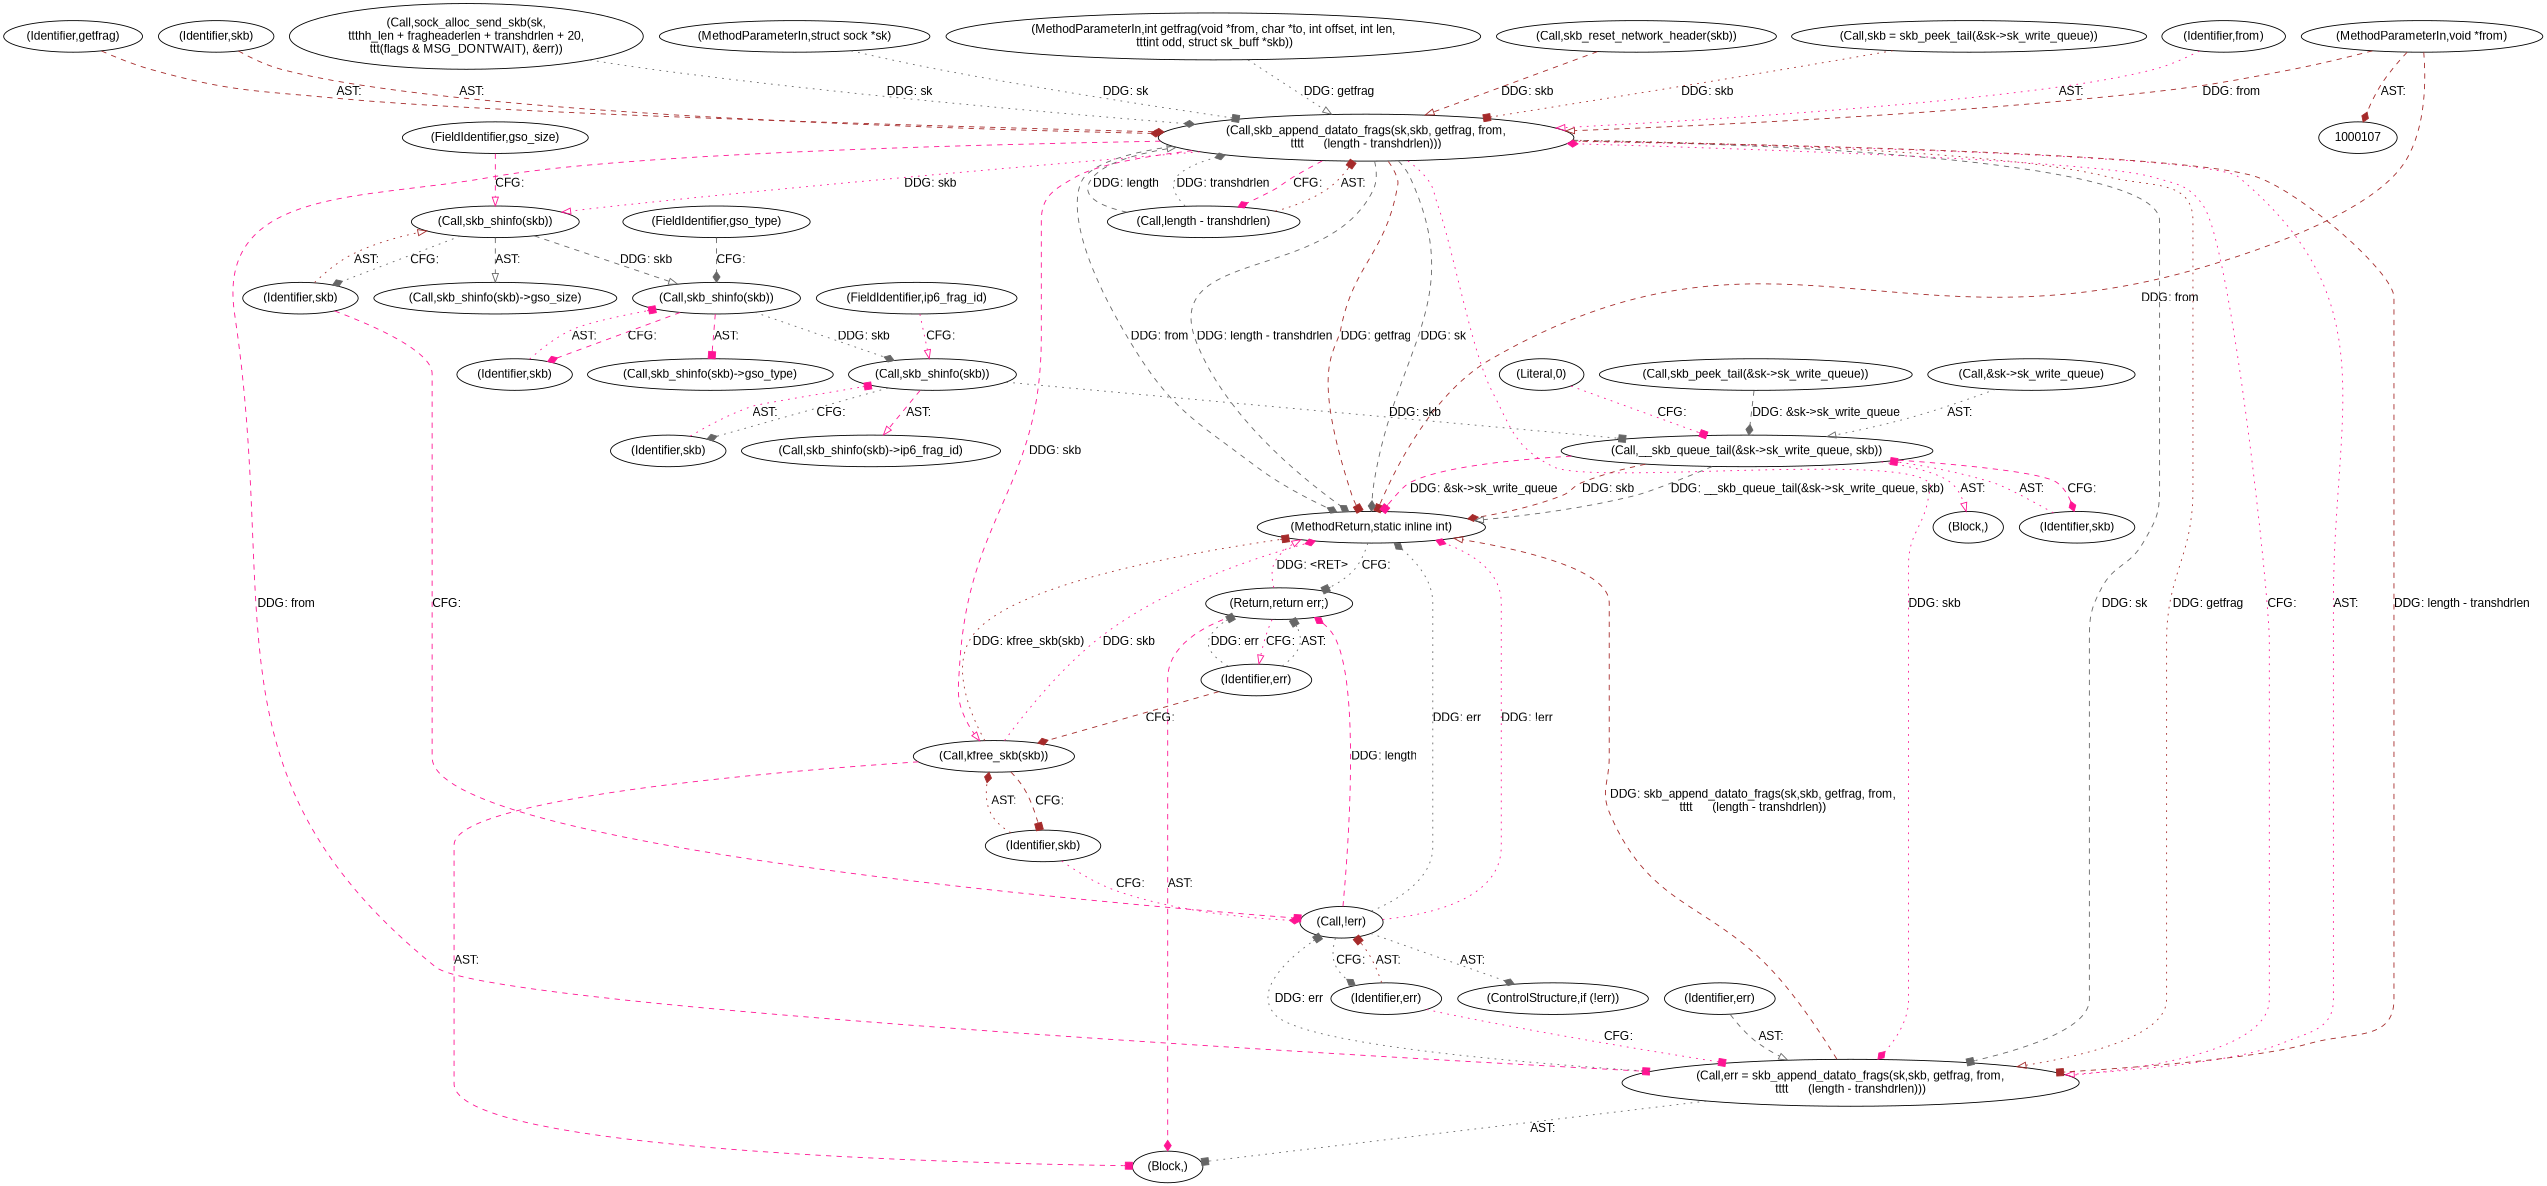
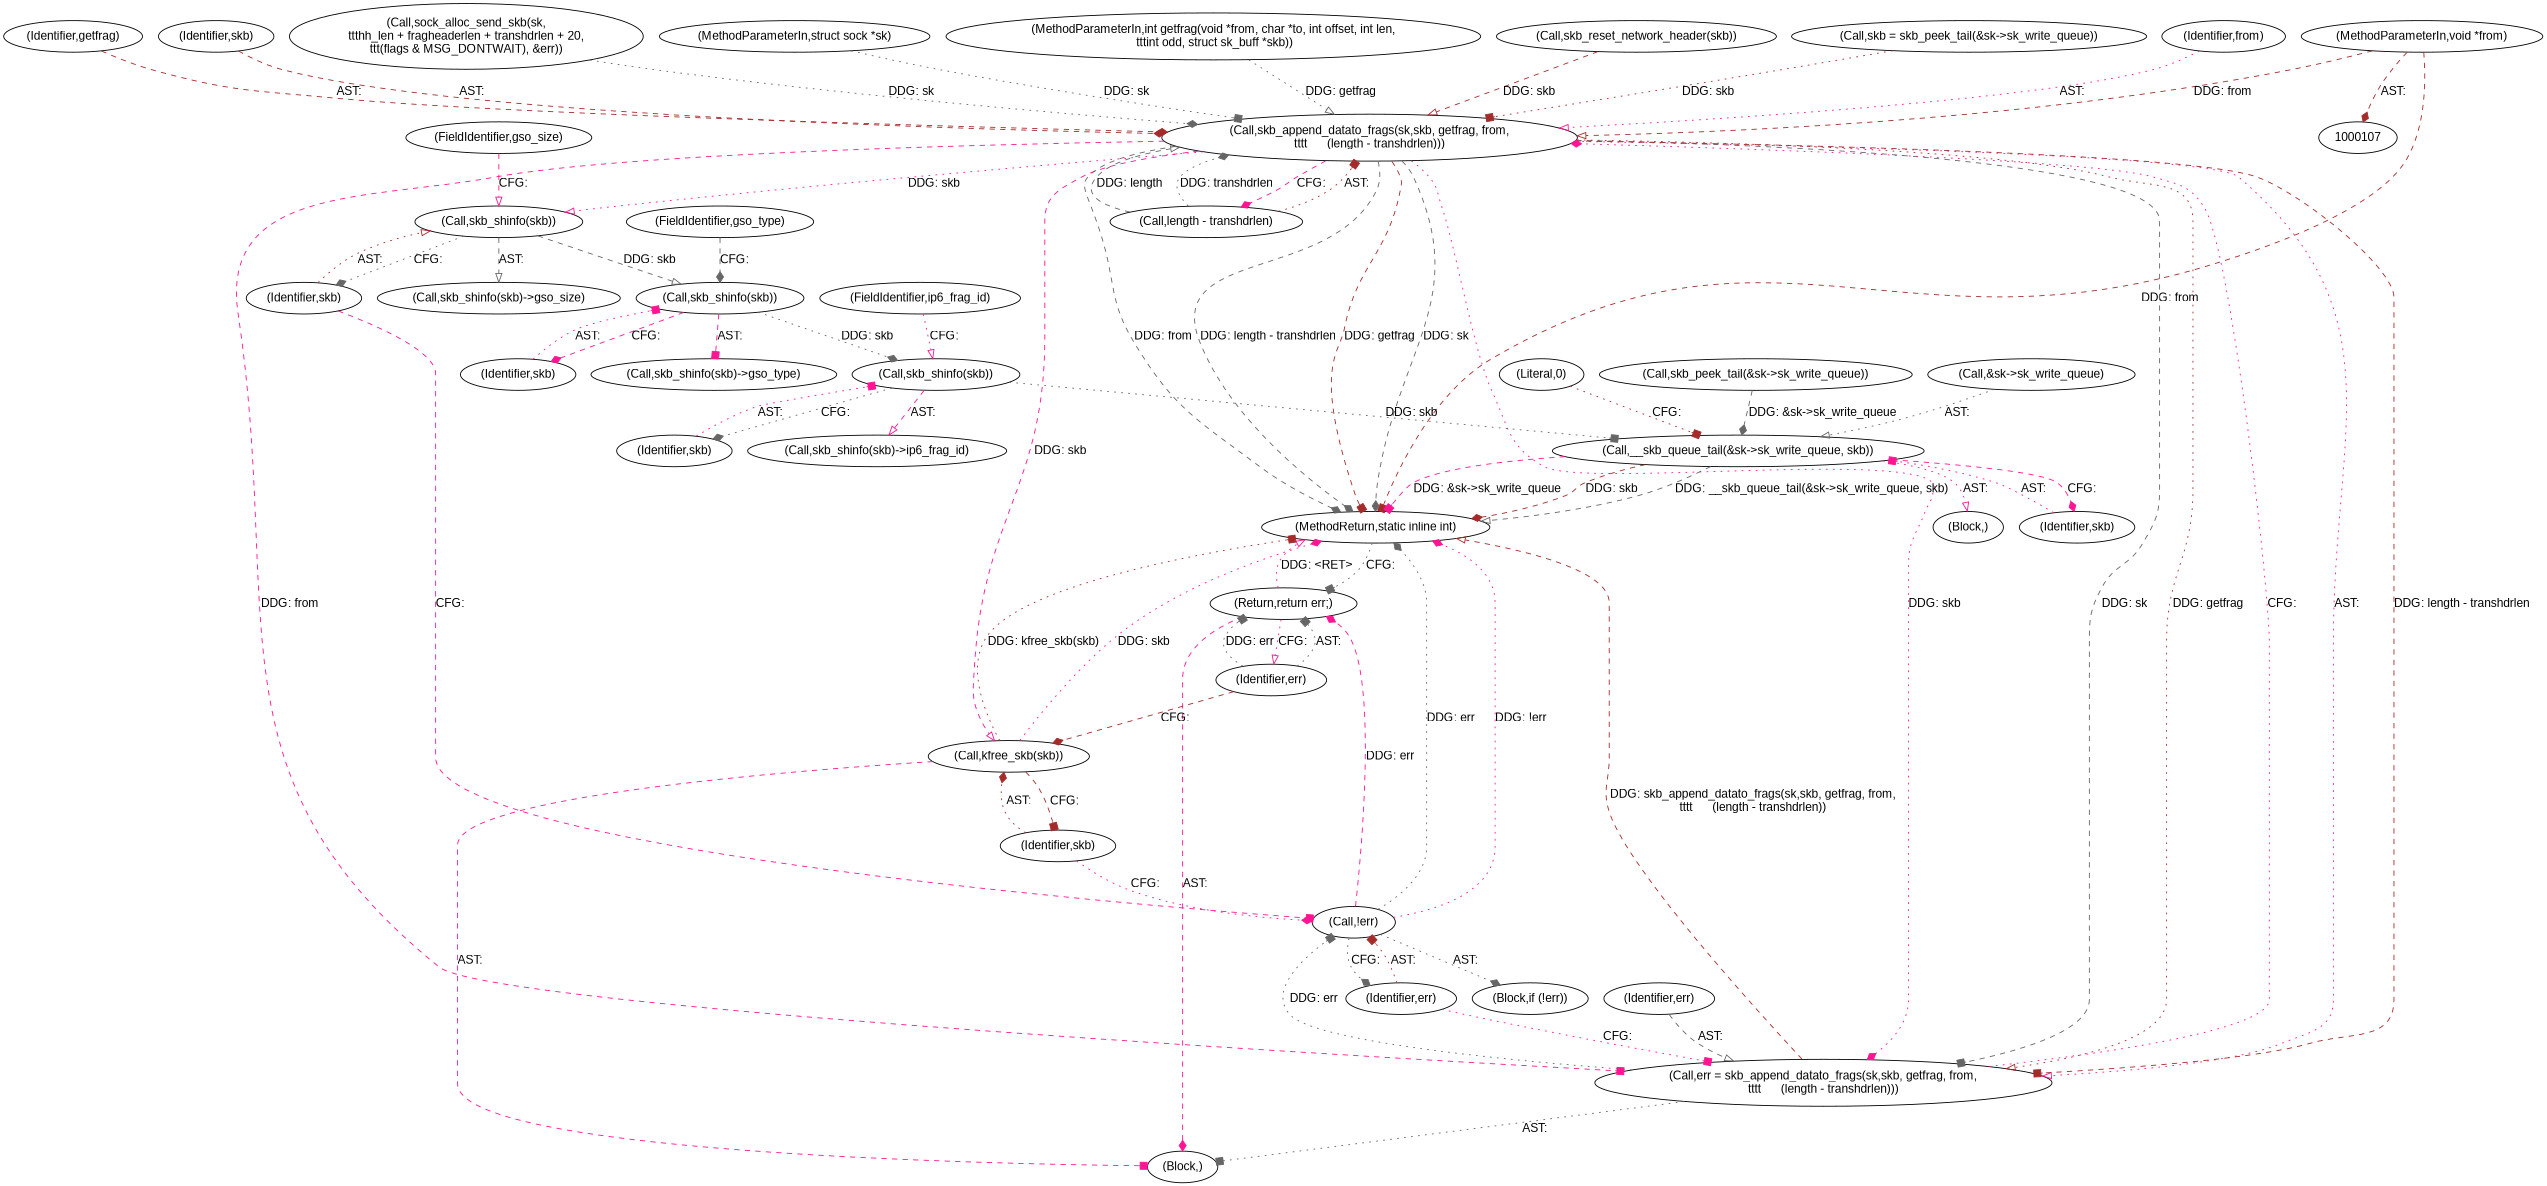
edge "(Literal,0)" -> "(Call,__skb_queue_tail(&sk->sk_write_queue, skb))": color deeppink -> brown
edge "(Call,!err)" -> "(Return,return err;)": label "DDG: length" -> "DDG: err"
node "(ControlStructure,if (!err))": label "(ControlStructure,if (!err))" -> "(Block,if (!err))"
